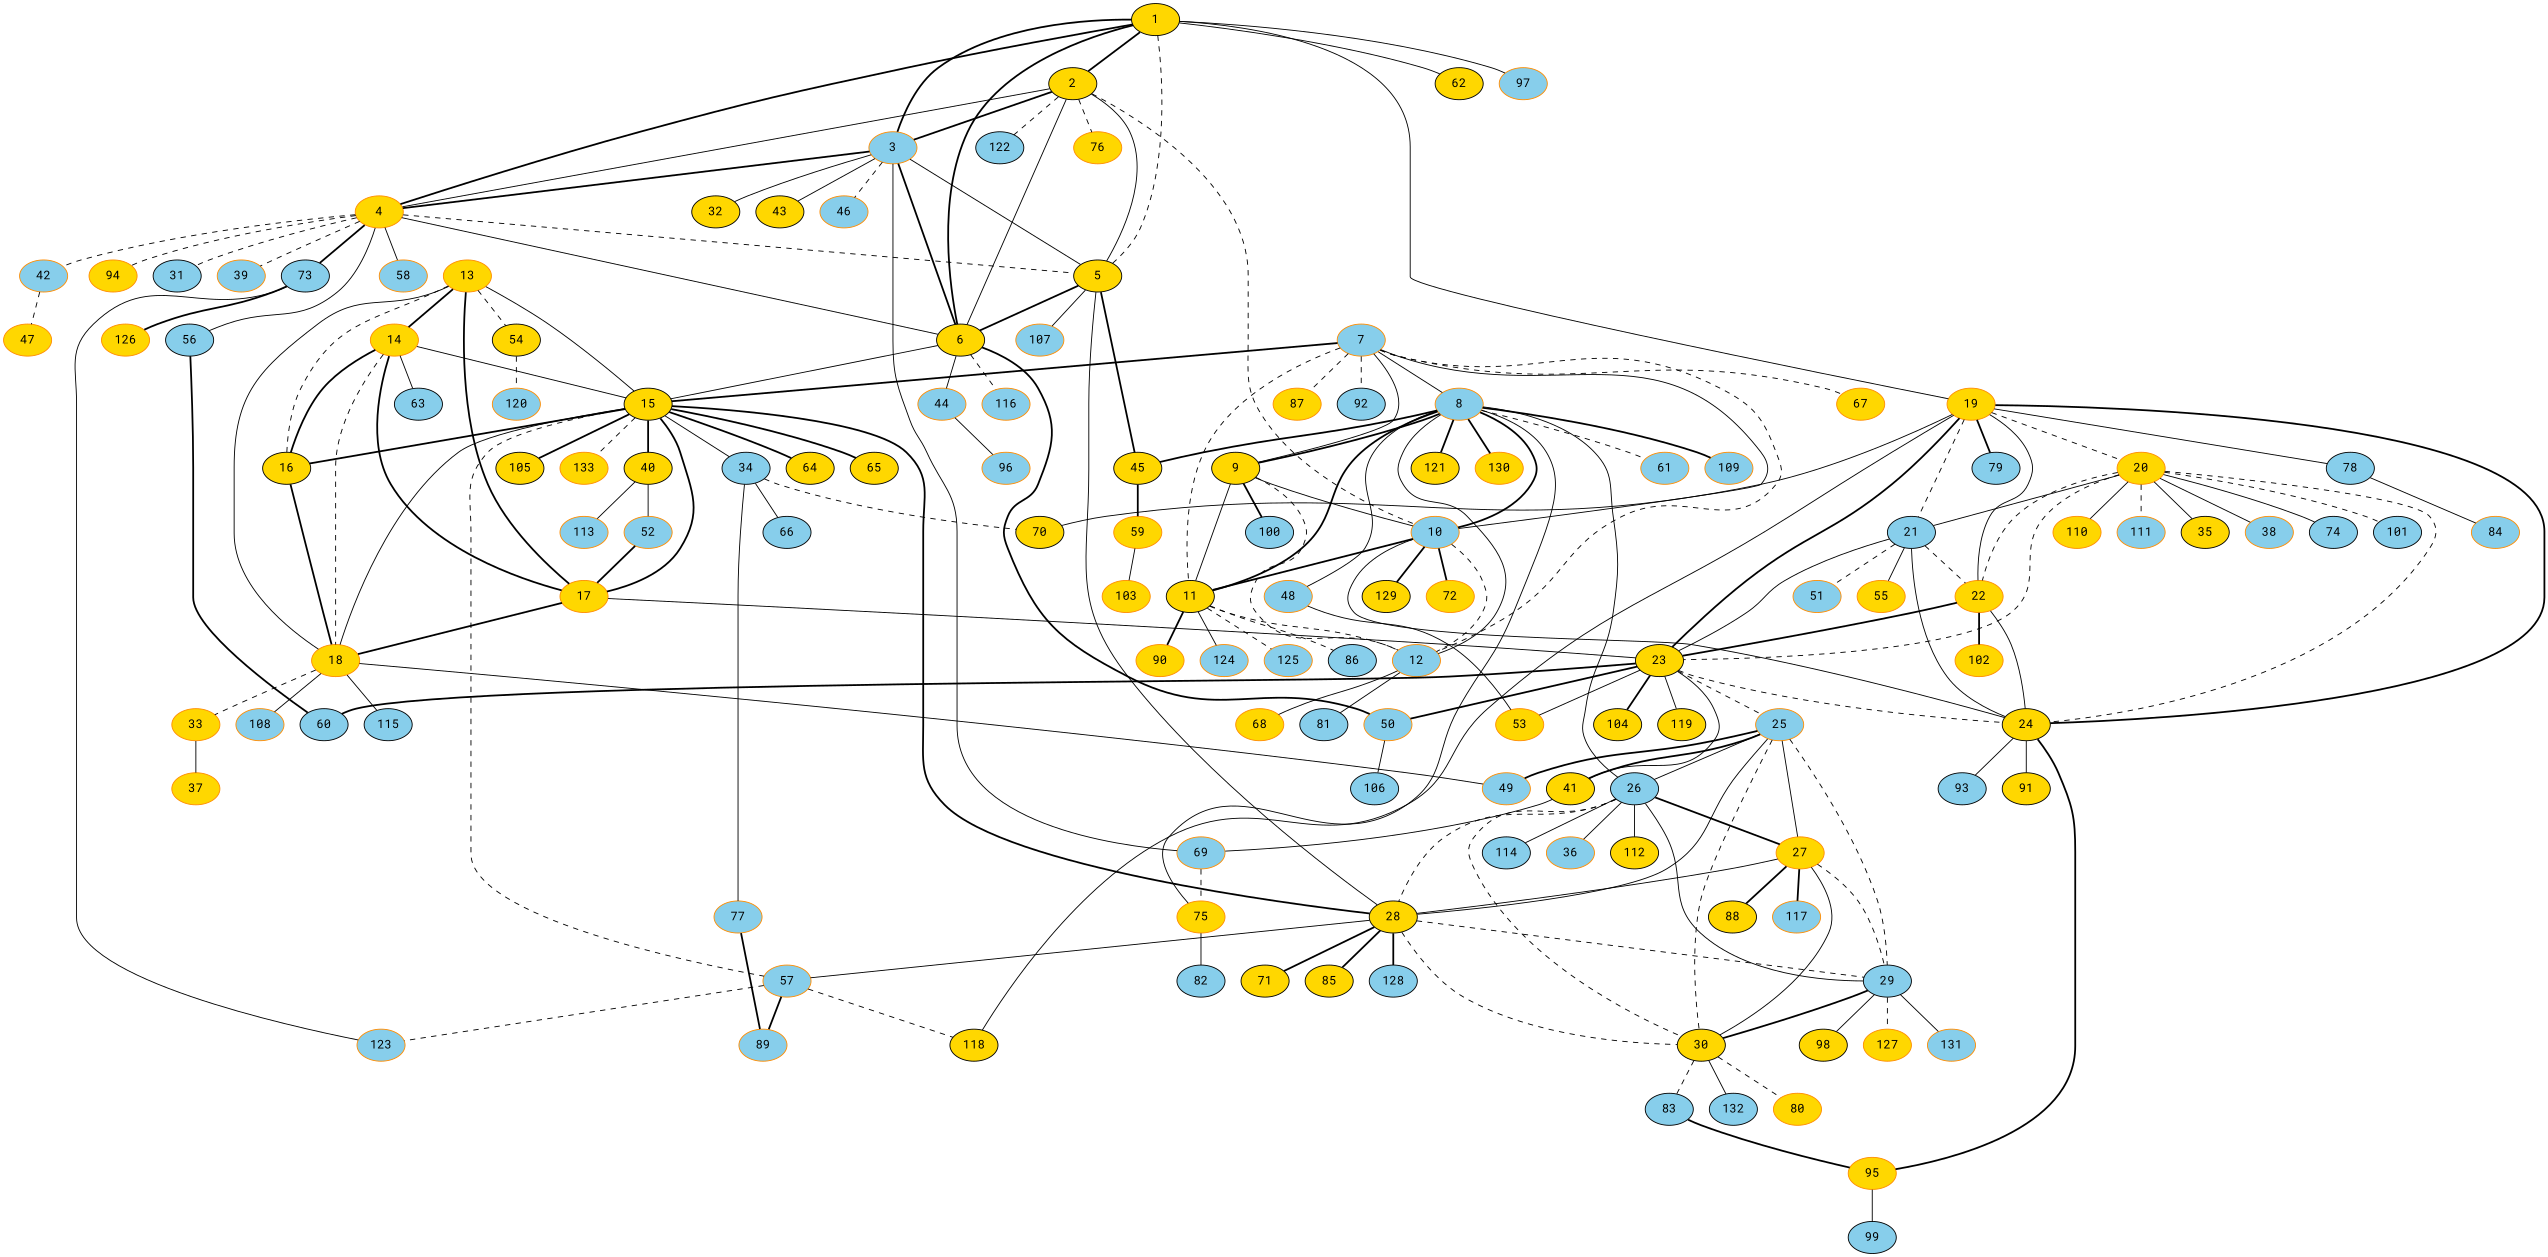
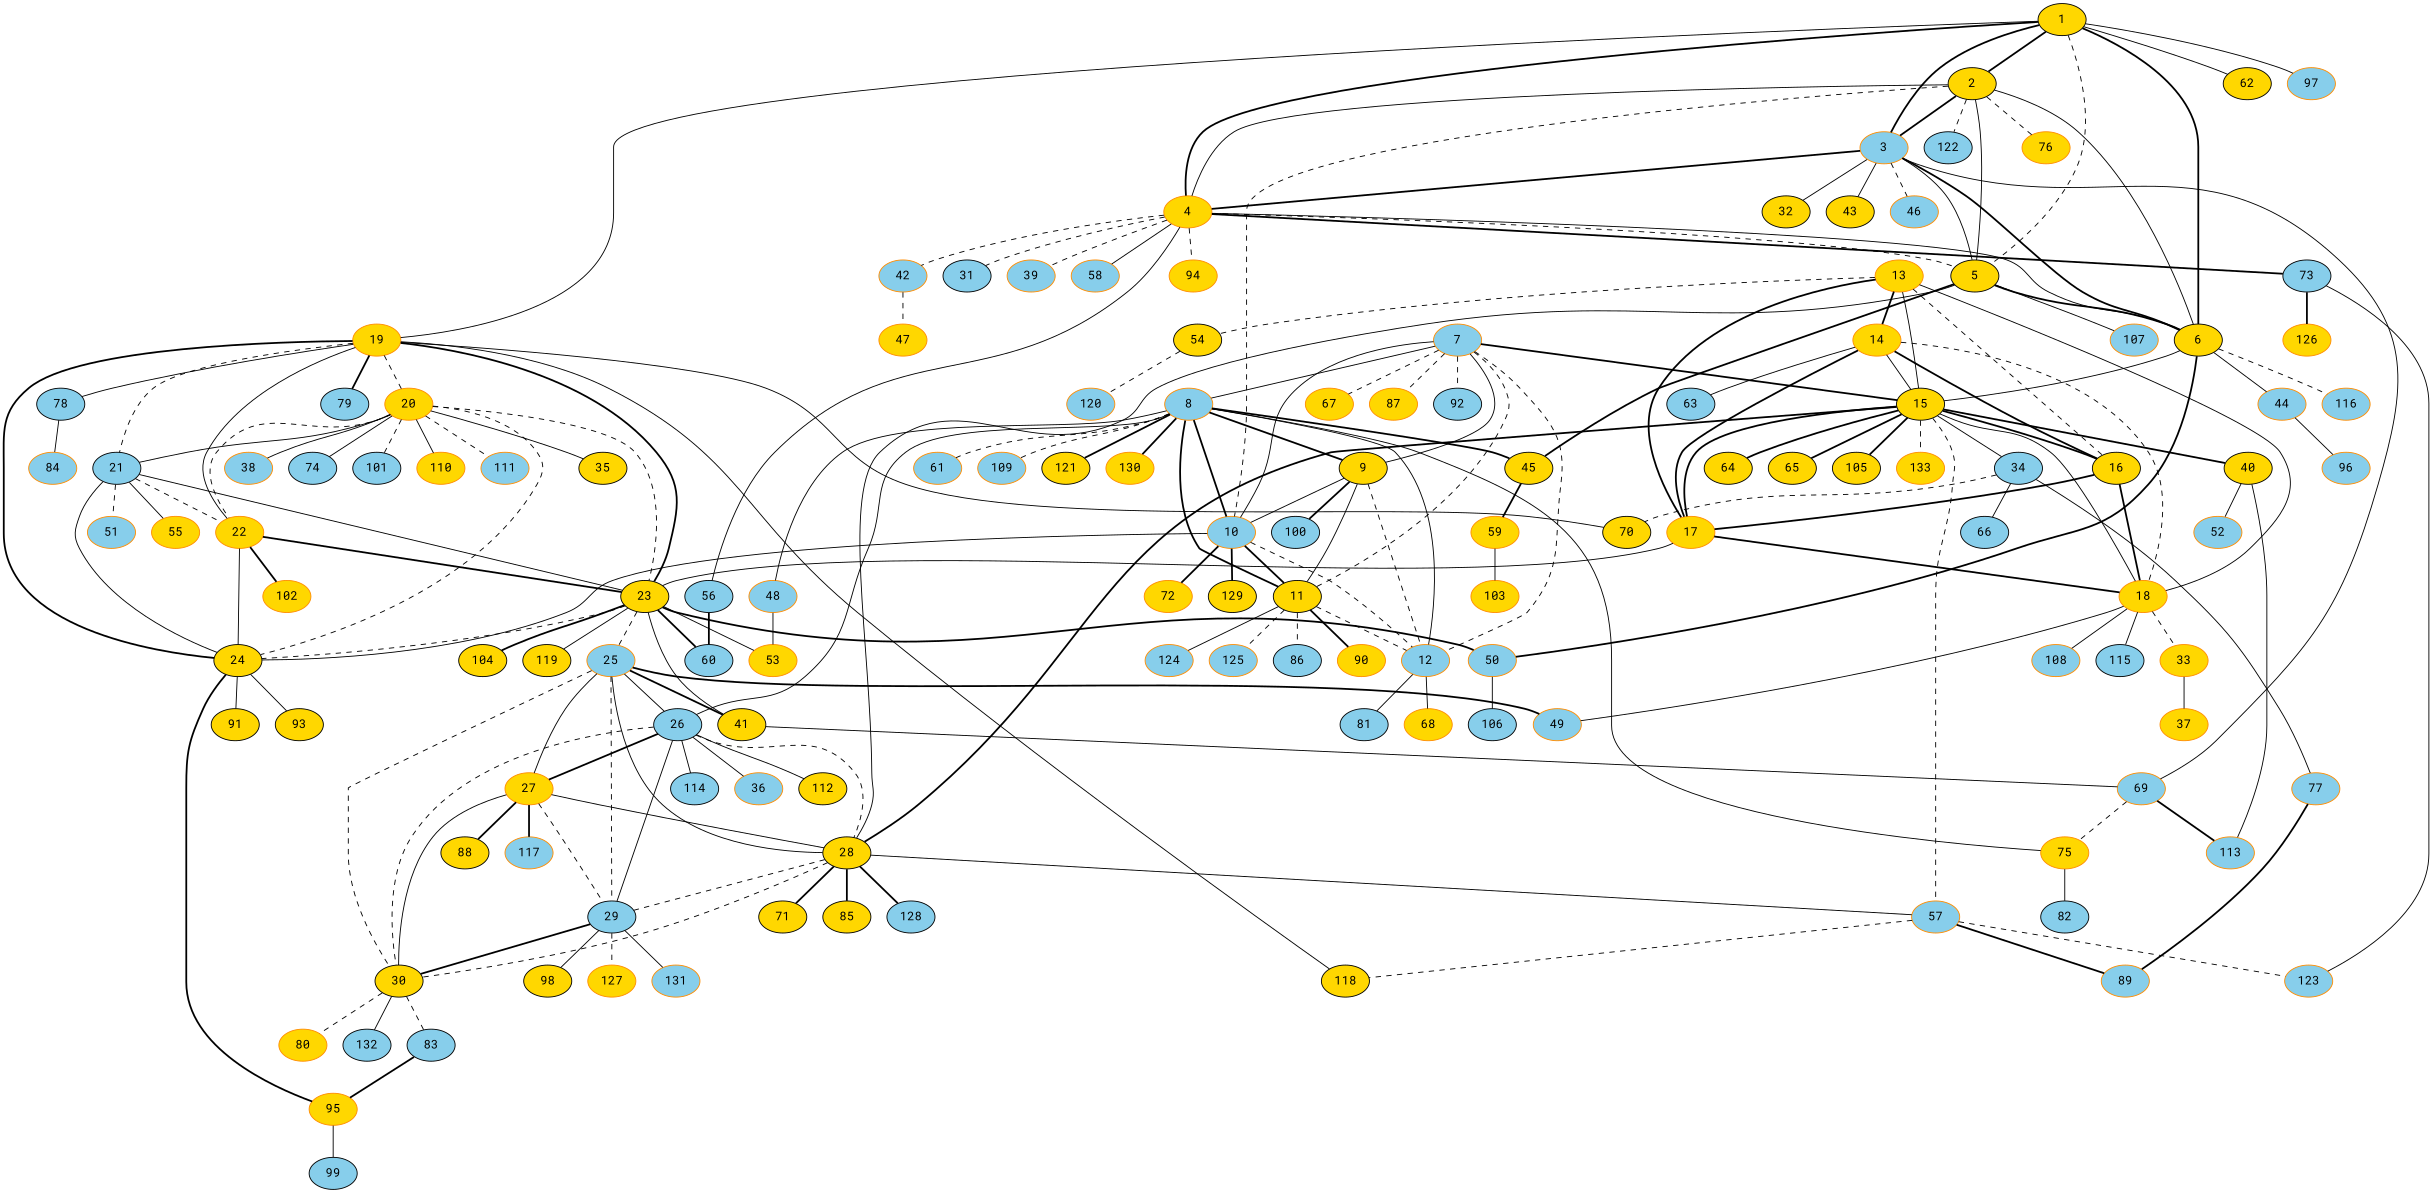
edge "8" -- "109": style bold -> dashed
edge "52" -- "17": now "16" -- "17"
node "93": fillcolor skyblue -> gold
edge "69" -- "113": added
